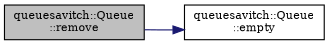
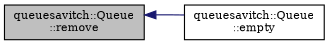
edge "queuesavitch::Queue ::remove" -> "queuesavitch::Queue ::empty": reversed
